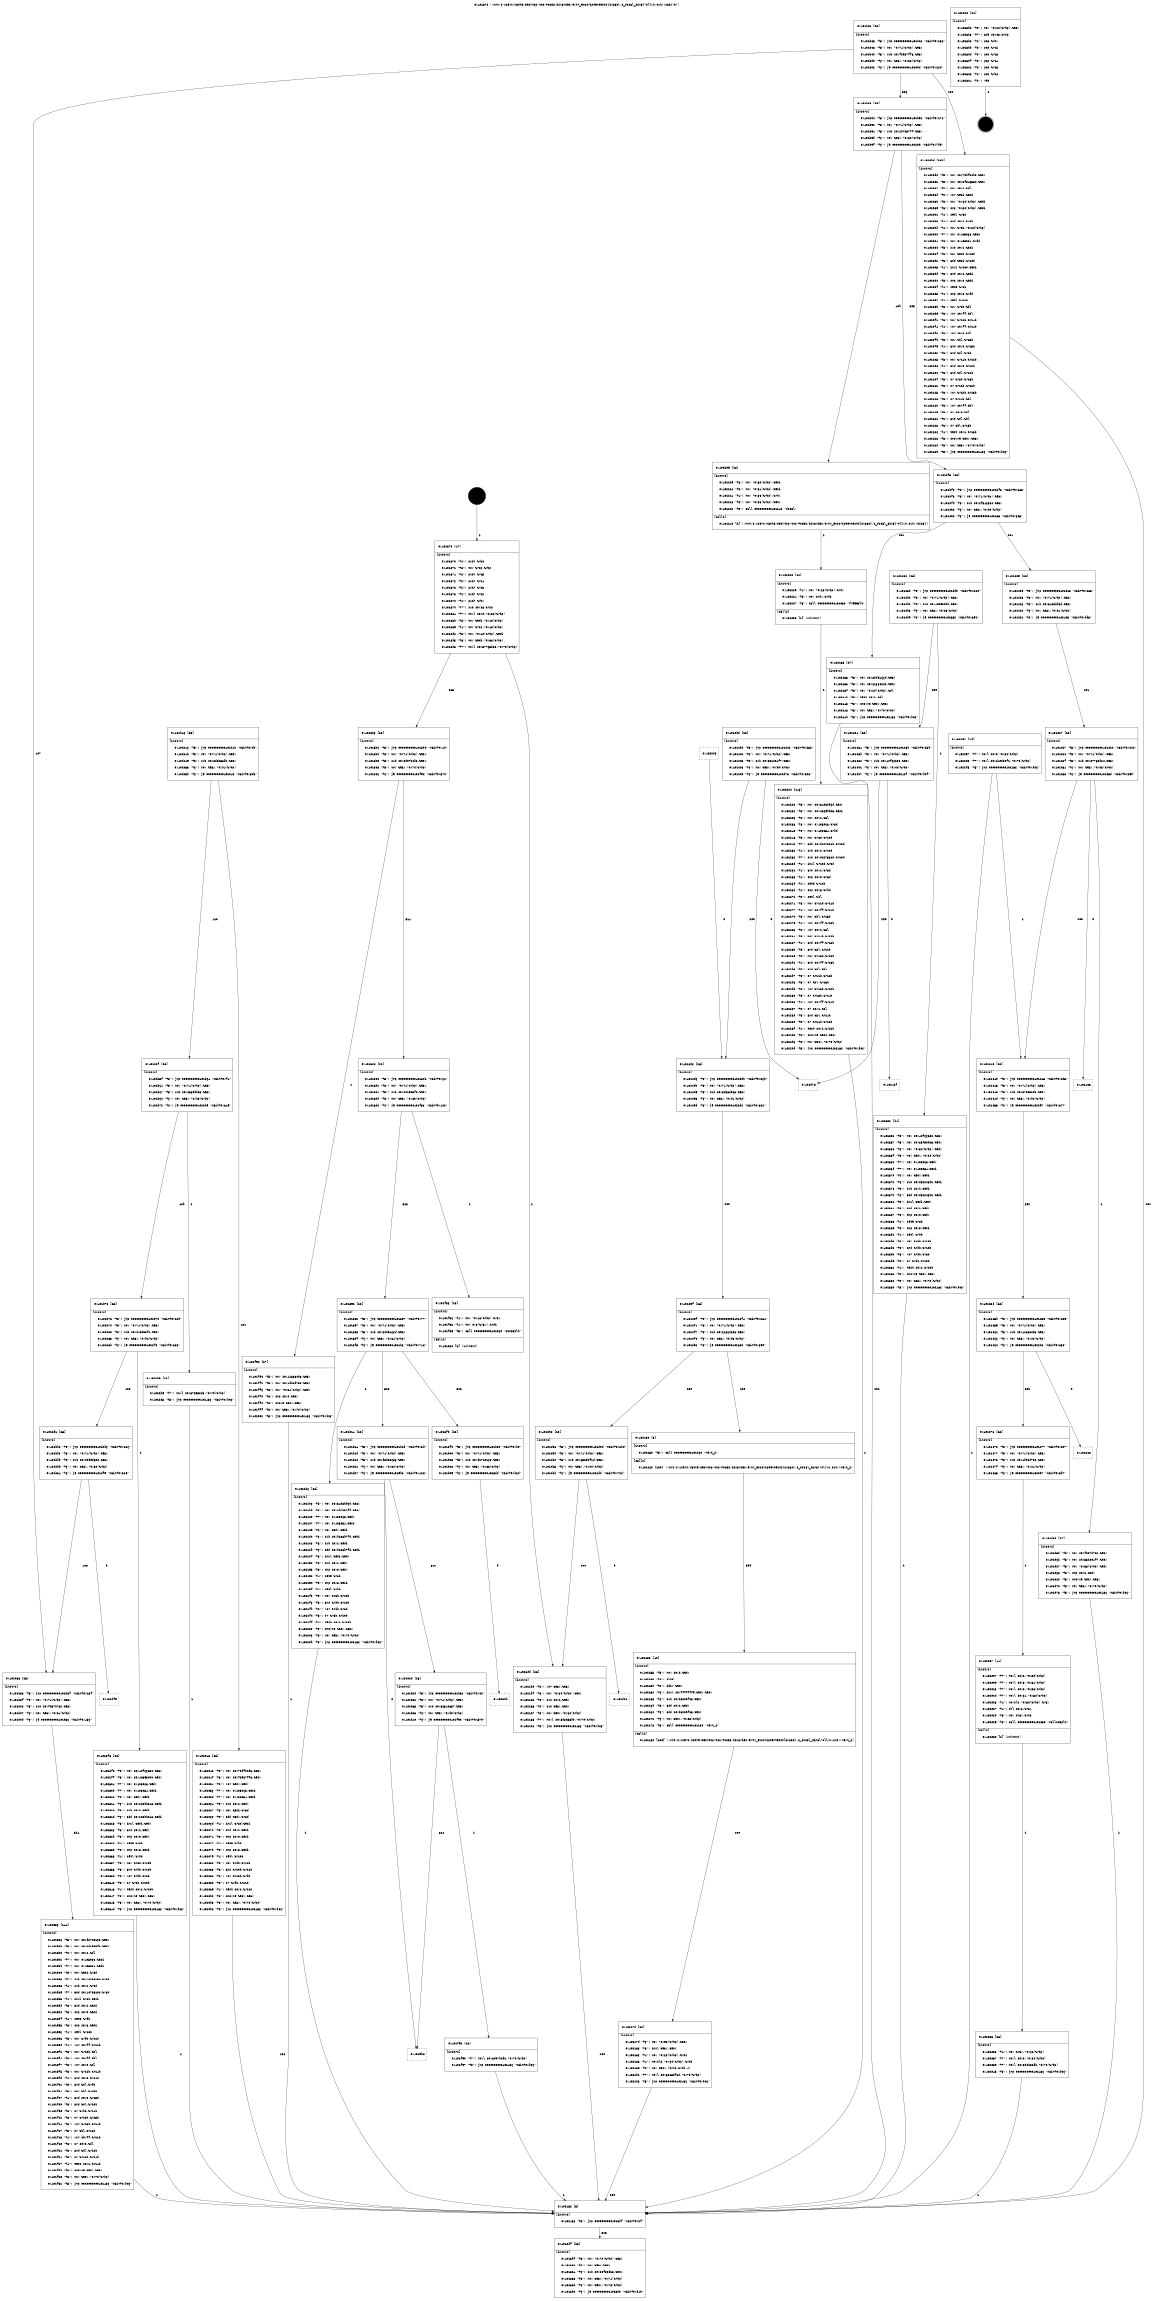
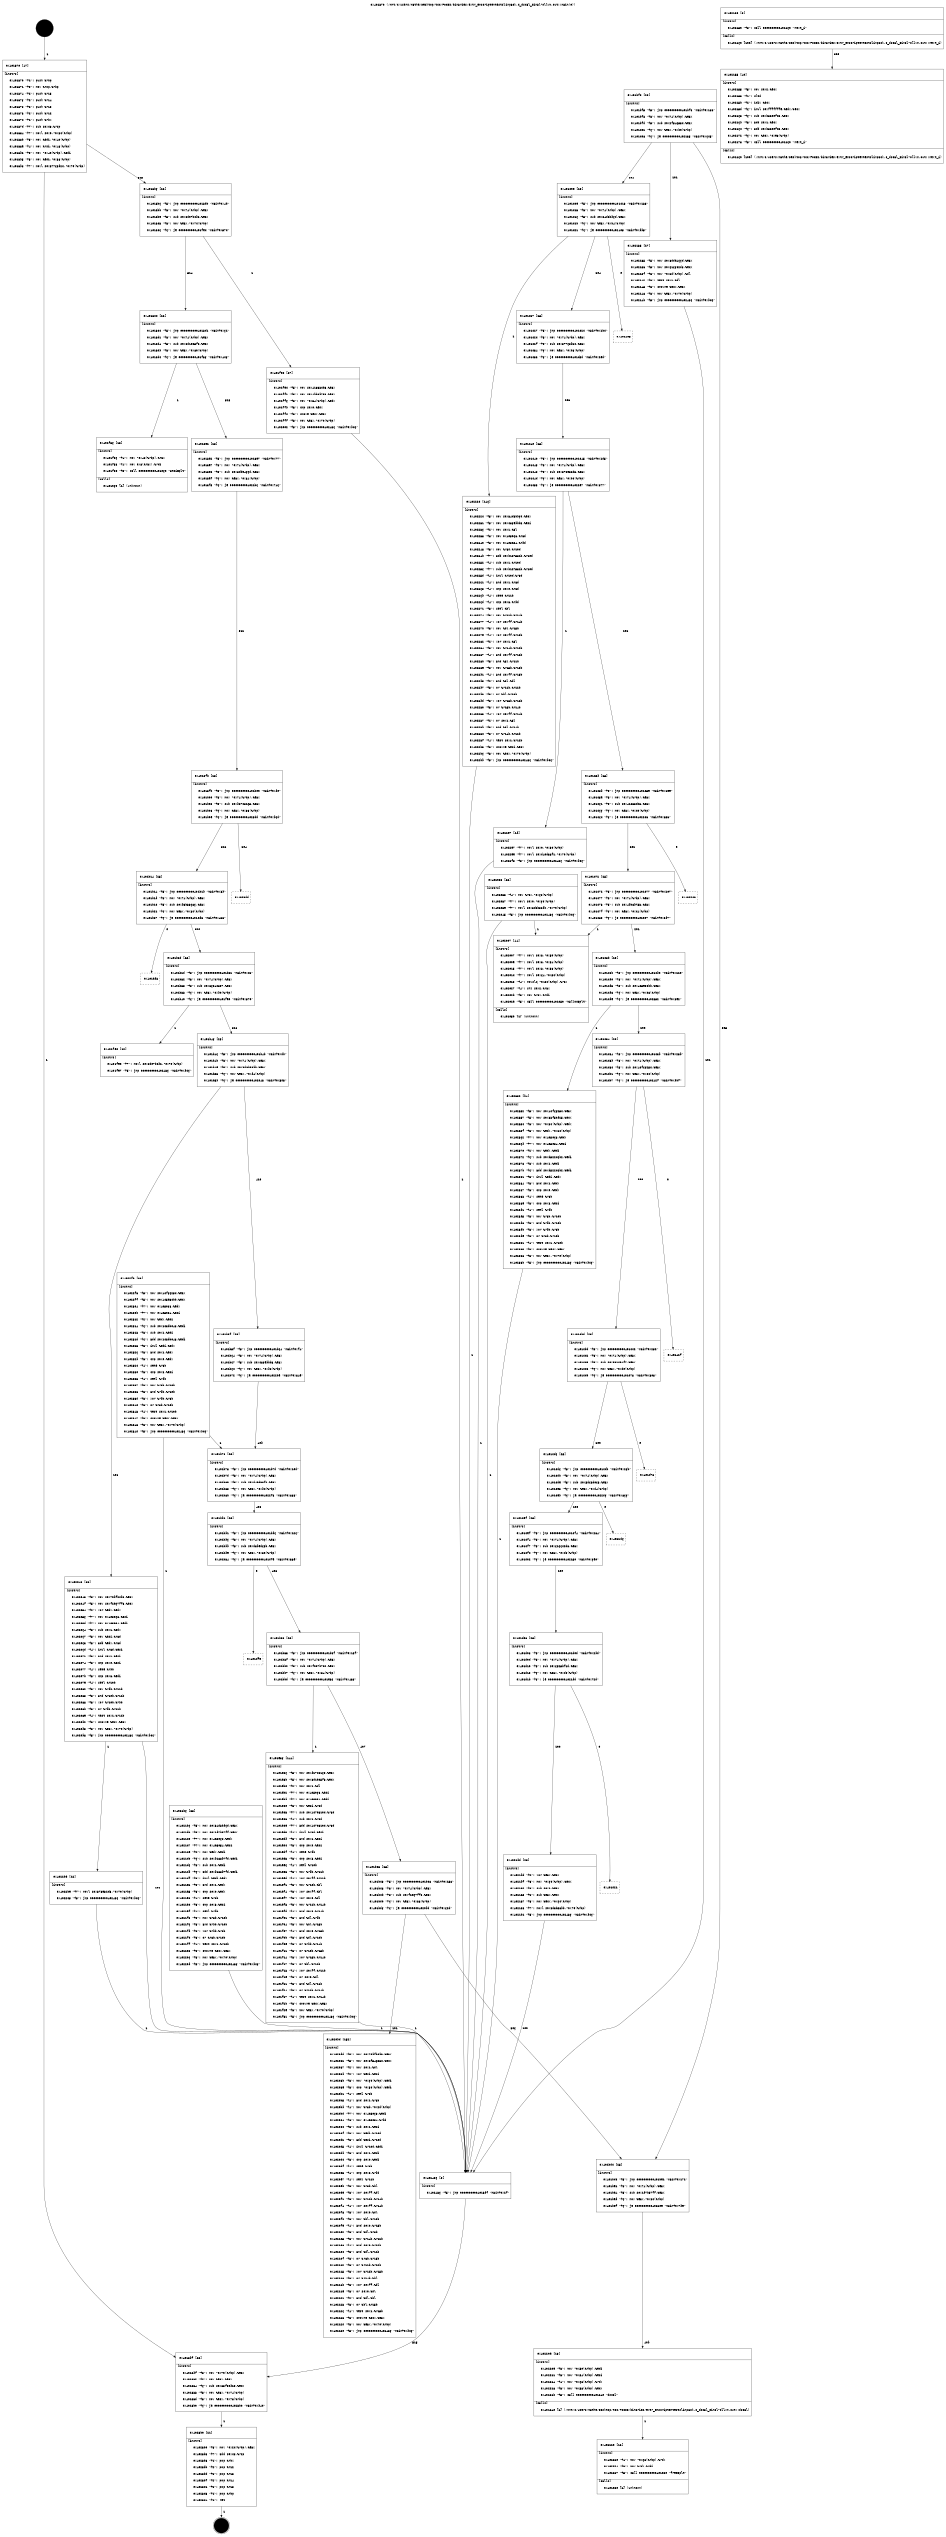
edge "0x401bdc [25]" -> "0x401bf5 [25]": reversed
edge "0x401bc3 [25]" -> "0x401baa [25]": reversed
edge "0x402220 [12]" -> "0x40222c [146]": now "0x401c0e [25]" -> "0x40222c [146]"
edge "0x4022d6" -> "0x401cd6 [25]": reversed
edge "0x4022e7 [19]" -> "0x401c40 [25]": reversed
edge "0x401c27 [25]" -> "0x402405": now "0x401c0e [25]" -> "0x402405"
edge "0x401c72 [25]" -> "0x401c8b [25]": added, label "201"
edge "0x401ca4 [25]" -> "0x401d78": now "0x401ca4 [25]" -> "0x401cbd [25]"
edge "0x401a70 [47]" -> "0x40219d [25]": now "0x401a70 [47]" -> "0x401a9f [23]"
edge "0x401c40 [25]" -> "0x401c59 [25]": label " 602" -> " 202"
edge "0x401b5f [25]" -> "0x4022be [12]": now "0x40204a [83]" -> "0x4022be [12]"
edge "0x401ae2 [25]" -> "0x401b14 [25]": now "0x401afb [25]" -> "0x401b14 [25]"
edge "0x401cef [25]" -> "0x402150 [5]": removed, label "100"
edge "0x401ae2 [25]" -> "0x4021b6 [88]": removed, label "1"
edge "0x40209d [152]" -> "0x402436 [5]": removed, label "101"
edge "0x401b78 [25]" -> "0x4022fa [88]": reversed
edge "0x401afb [25]" -> "0x4023dd": label " 0" -> " 204"
node "0x401d5d [27]": removed
edge "0x401baa [25]" -> "0x401ea6 [144]": label " 514" -> " 1"
edge "0x401b2d [25]" -> "0x401e9a": now "0x401b2d [25]" -> "0x401b46 [25]"
edge "0x402007 [44]" -> "0x402033 [23]": reversed
node "0x40217d [32]": removed
edge "0x401fe0 [12]" -> "0x402436 [5]": removed, label "1"
edge "0x401a9f [23]" -> "0x4023b0 [21]": added, label "1"
